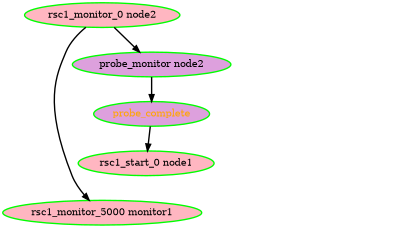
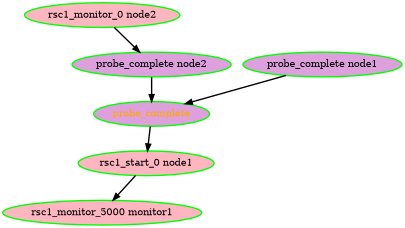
node "probe_monitor node2": label "probe_monitor node2" -> "probe_complete node2"
node "probe_complete node1": added
edge "rsc1_monitor_0 node2" -> "rsc1_monitor_5000 monitor1": now "rsc1_start_0 node1" -> "rsc1_monitor_5000 monitor1"
